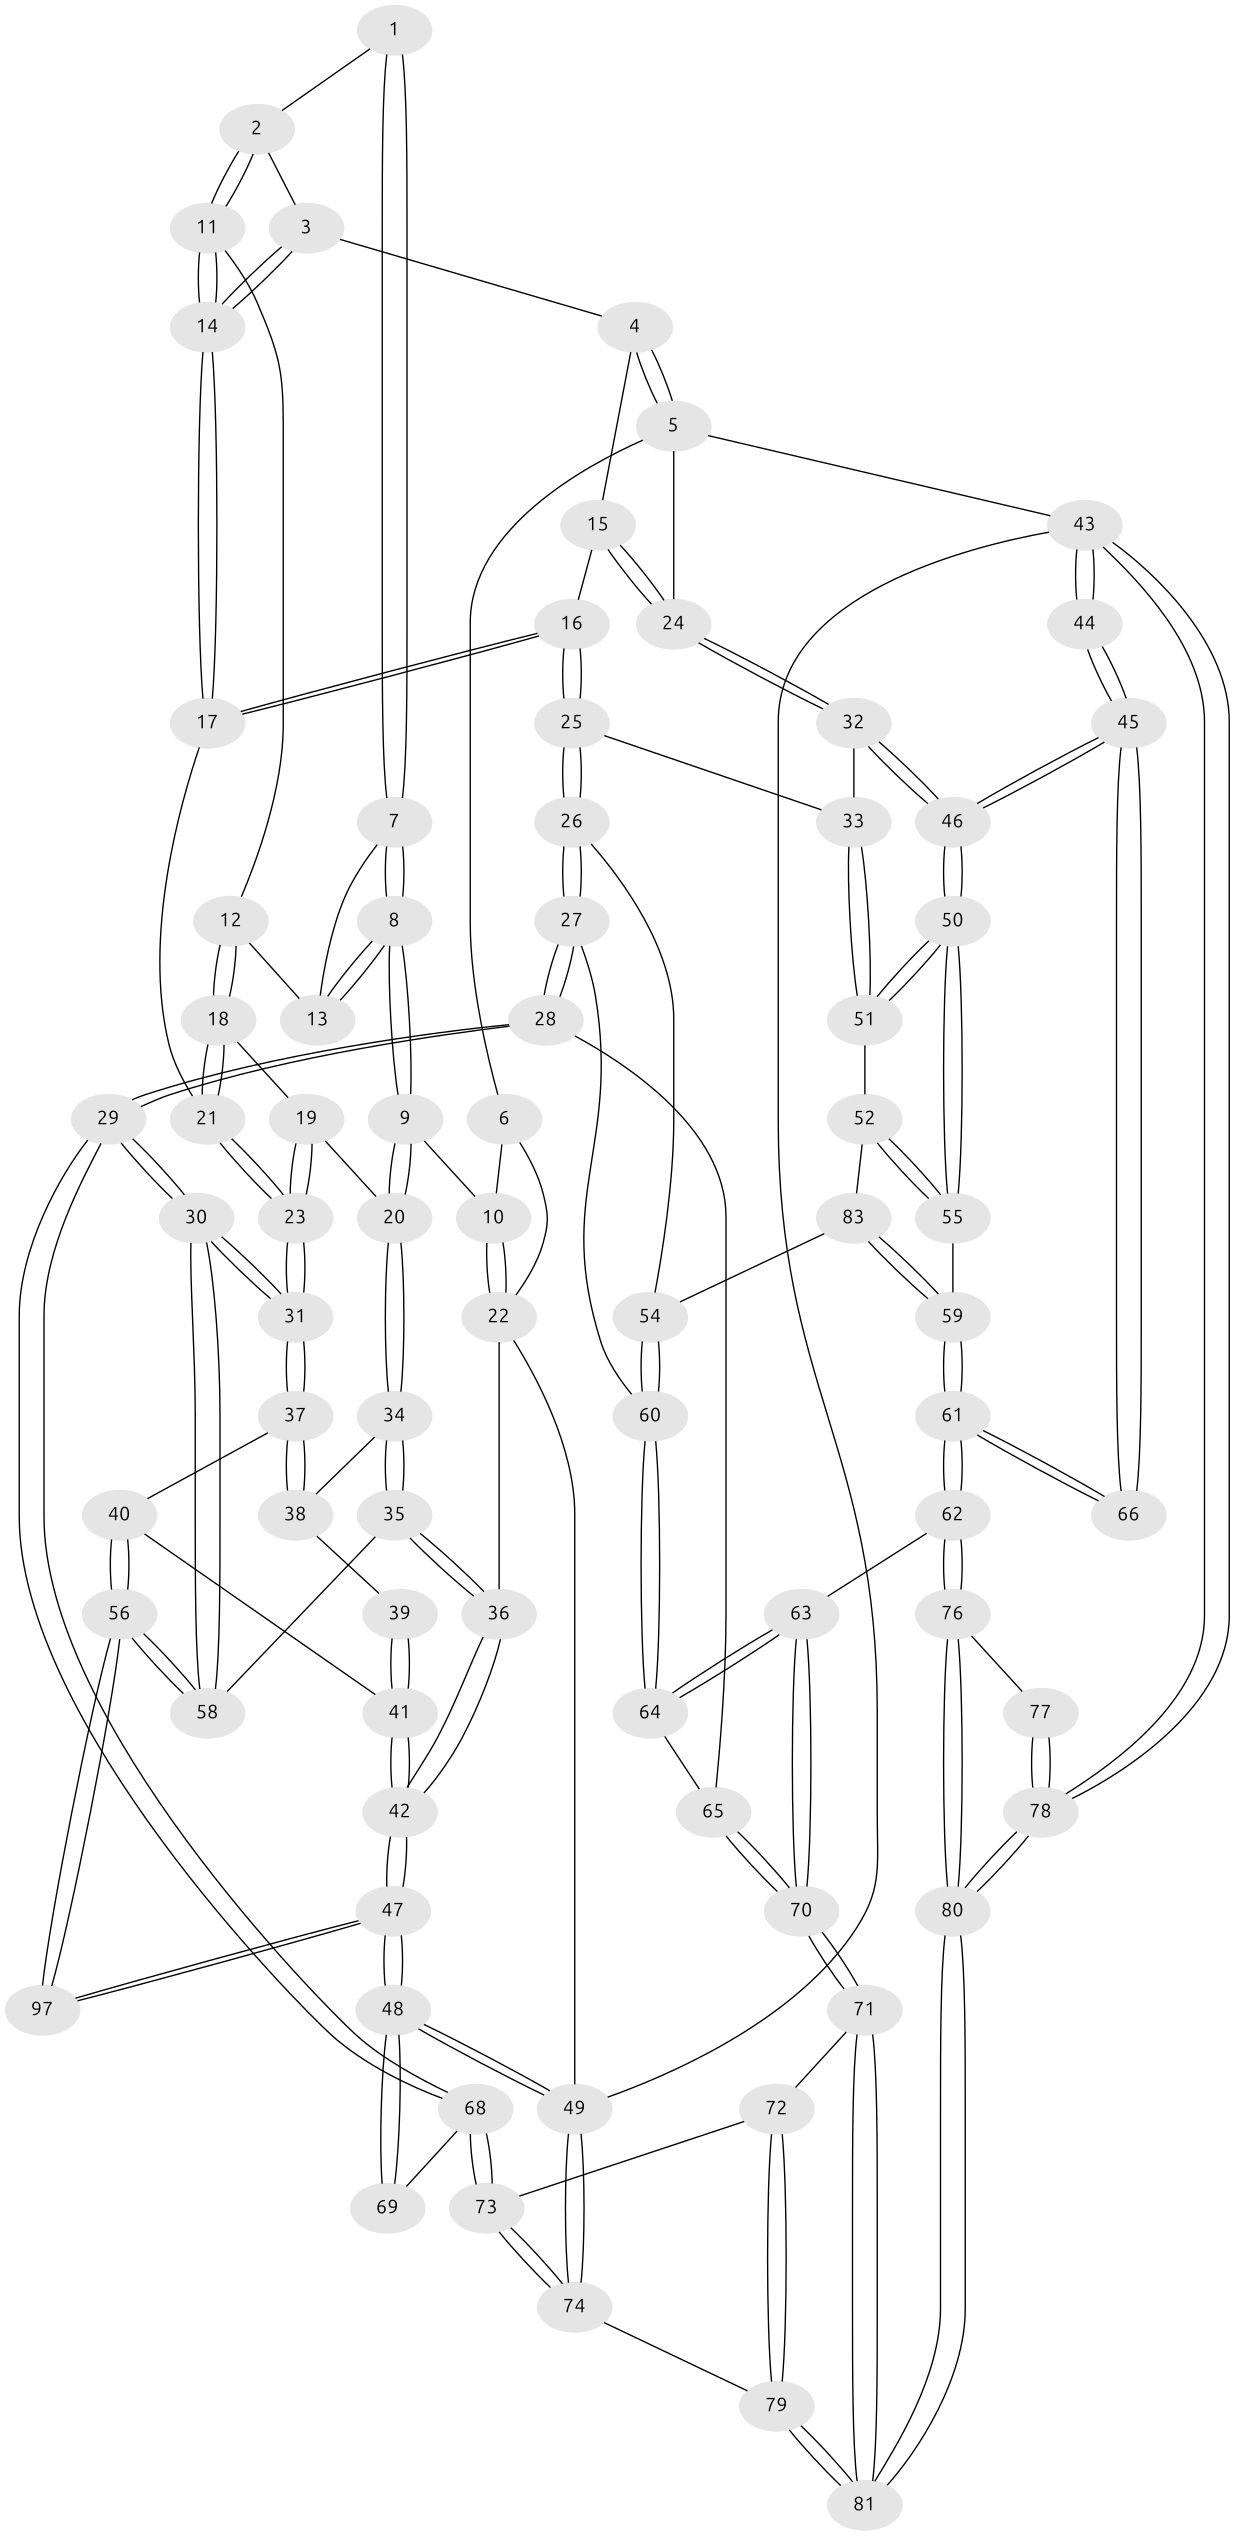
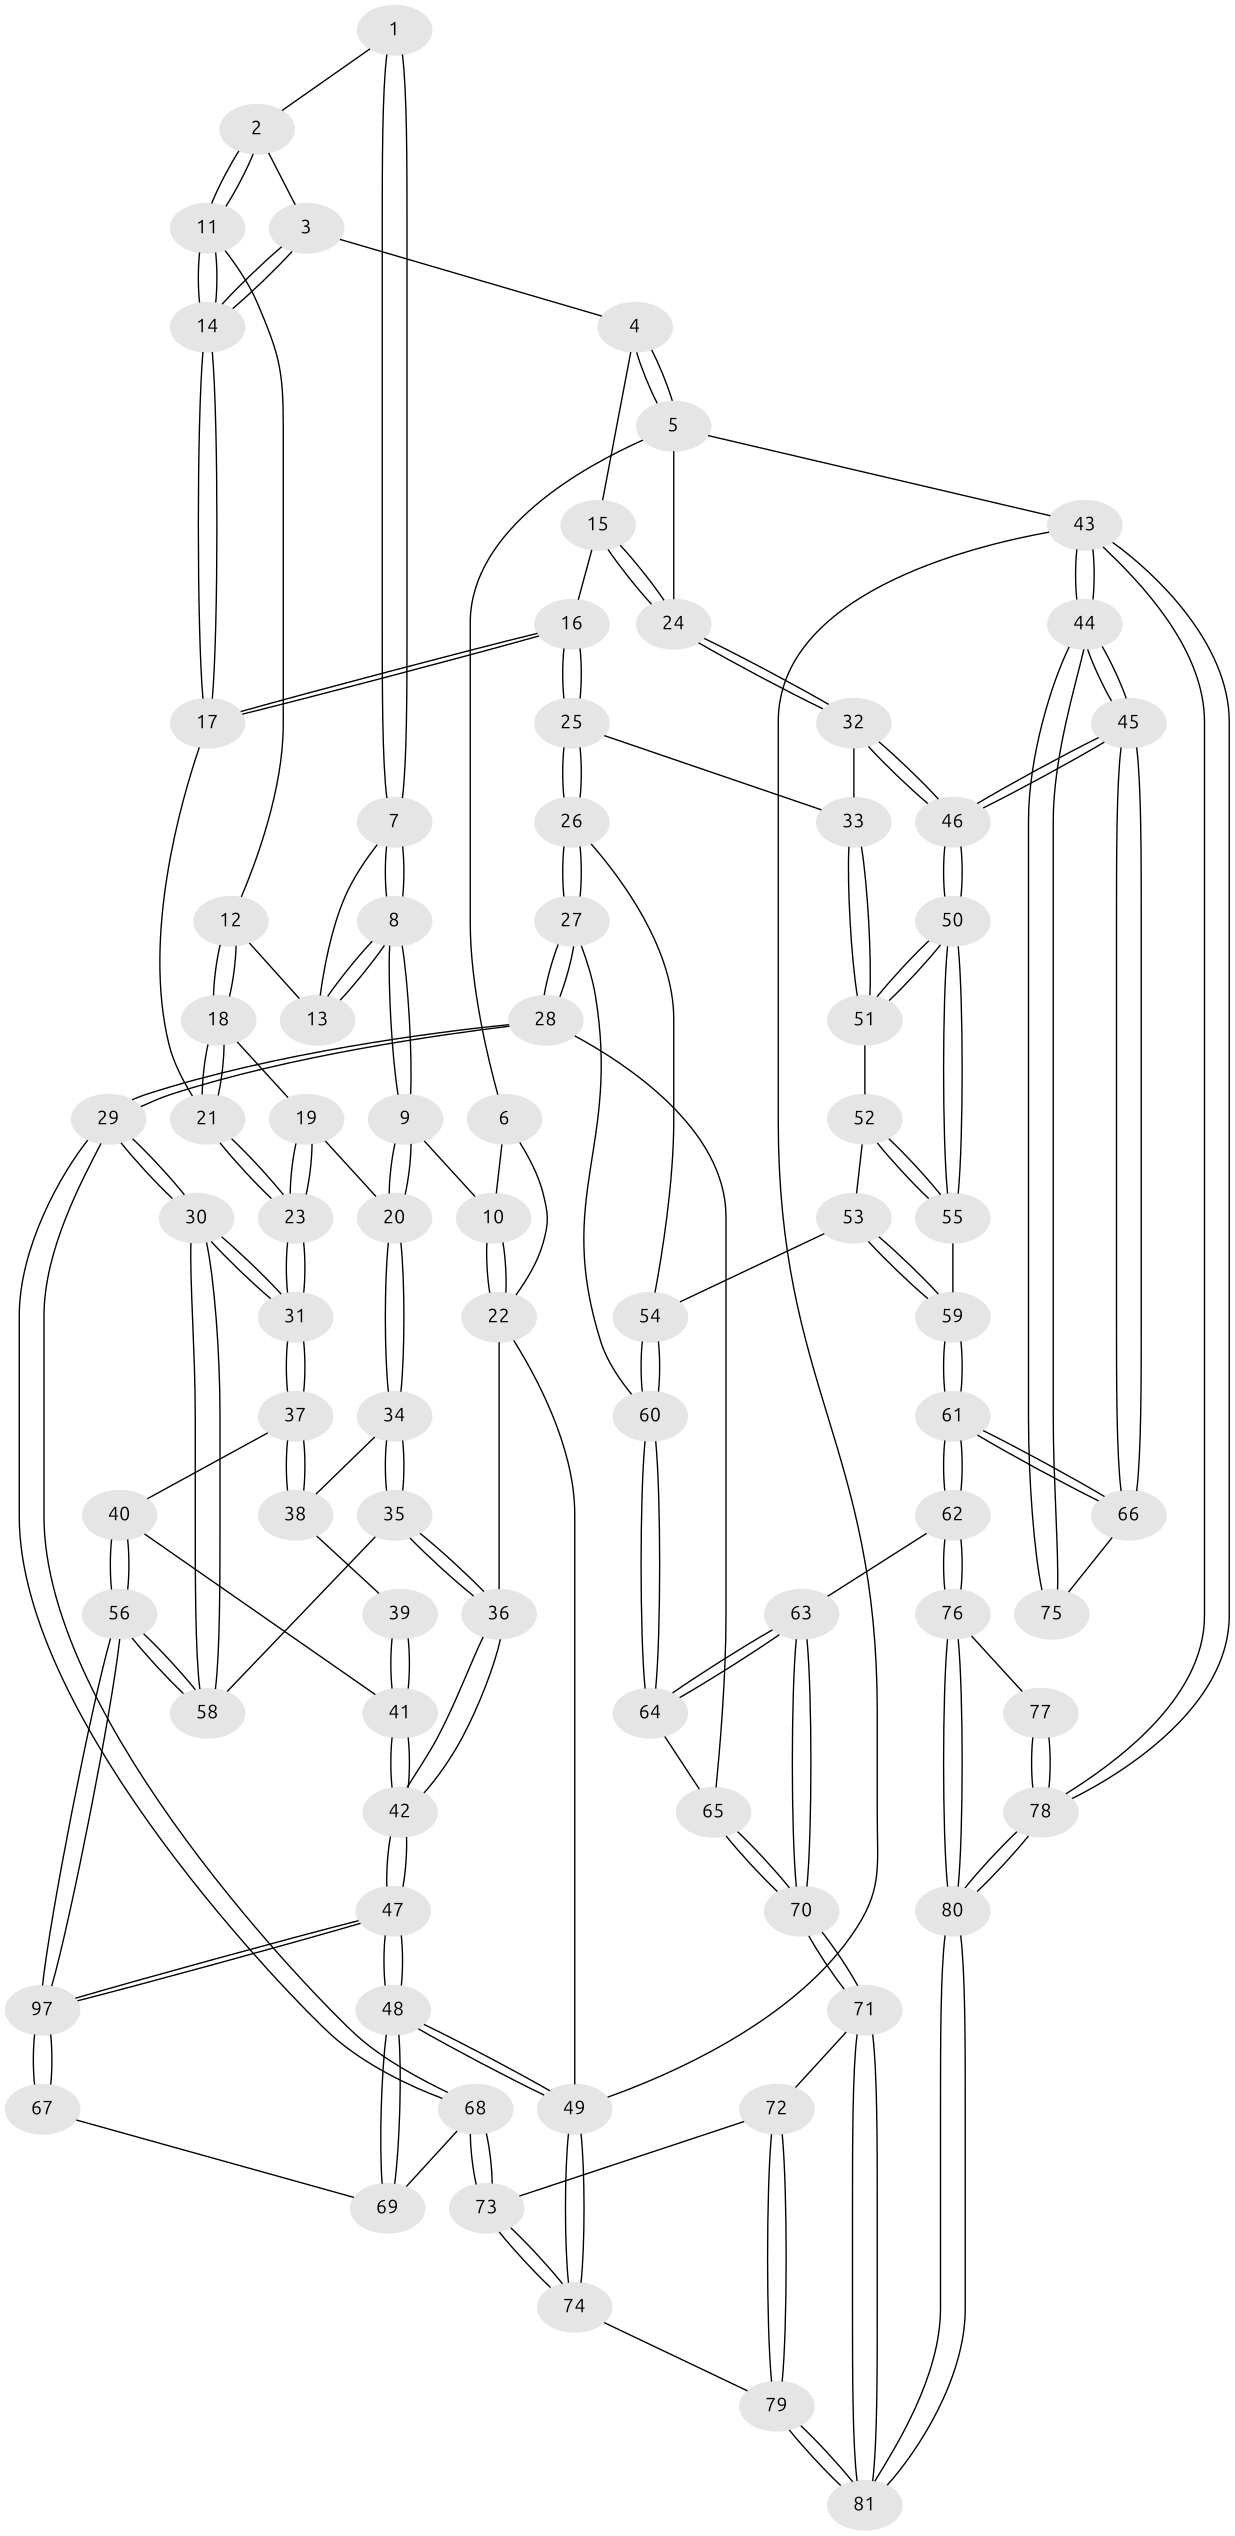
node "83": label "83" -> "53"
node "75": added
node "67": added
